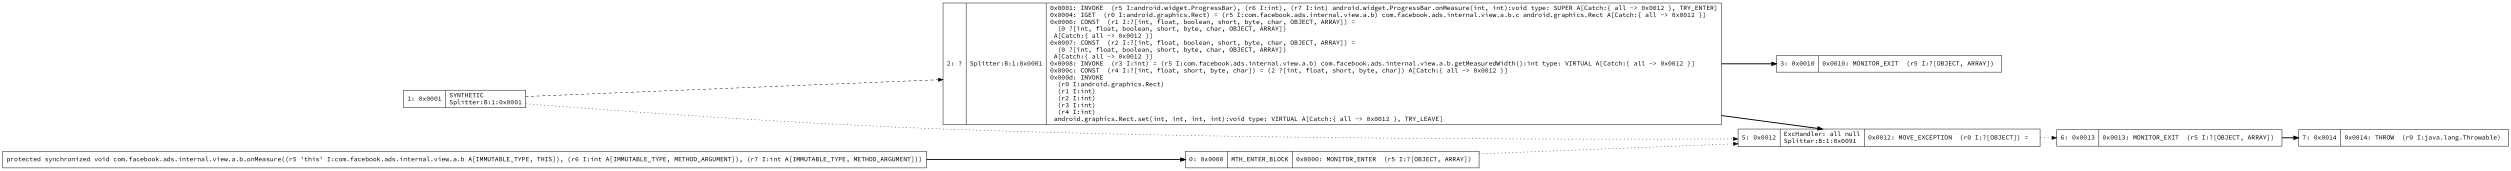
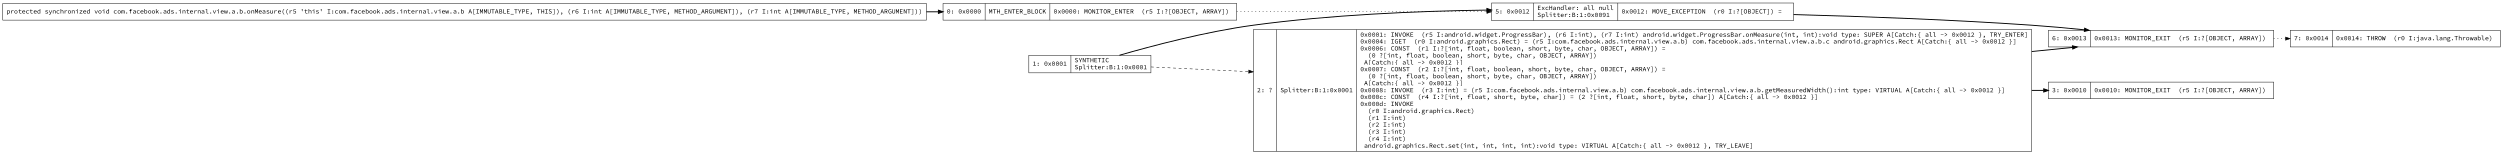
edge "2: ?" -> "5: 0x0012": now "2: ?" -> "6: 0x0013"
edge "1: 0x0001" -> "5: 0x0012": style dotted -> bold
edge "5: 0x0012" -> "6: 0x0013": style dotted -> bold
edge "6: 0x0013" -> "7: 0x0014": style bold -> dotted
